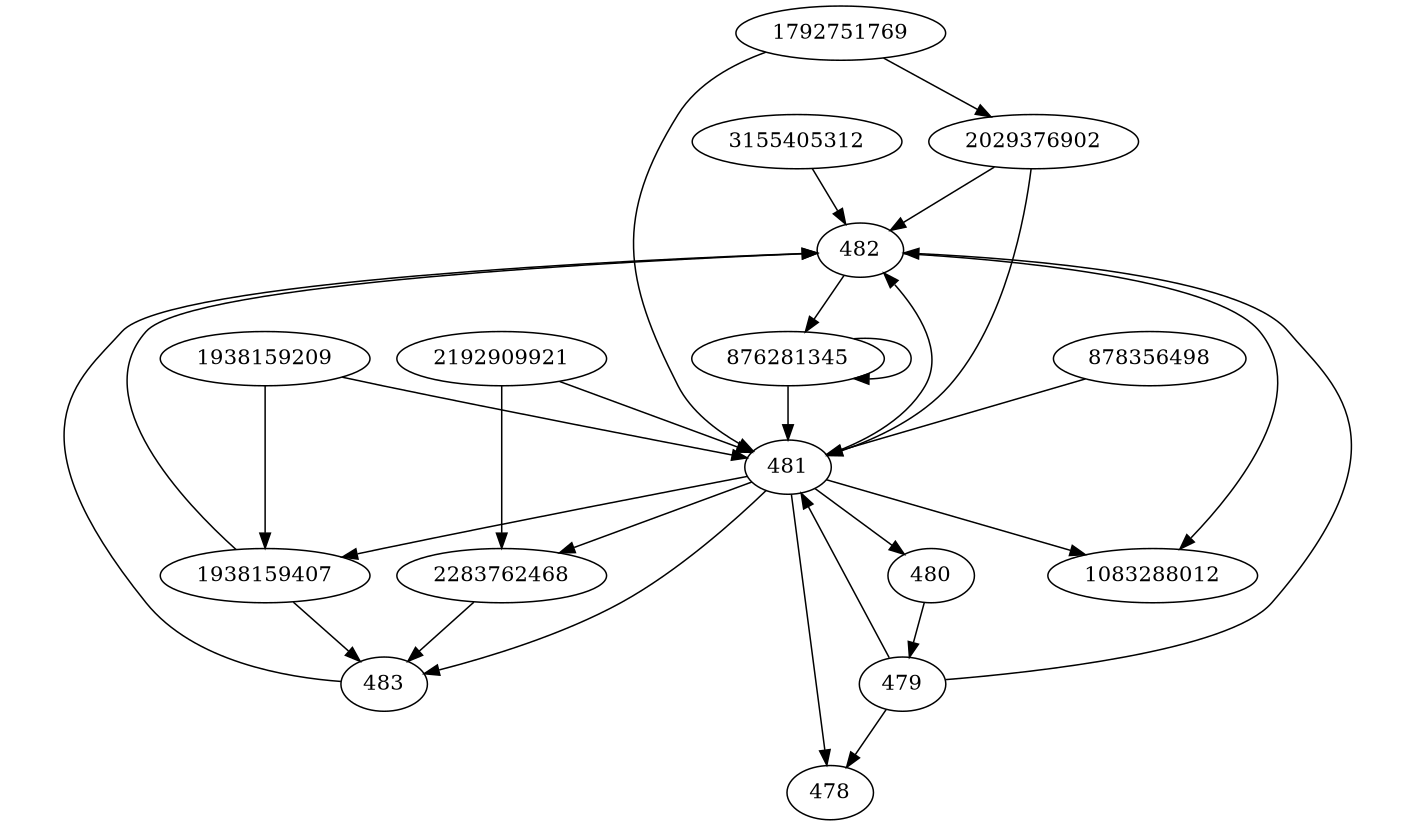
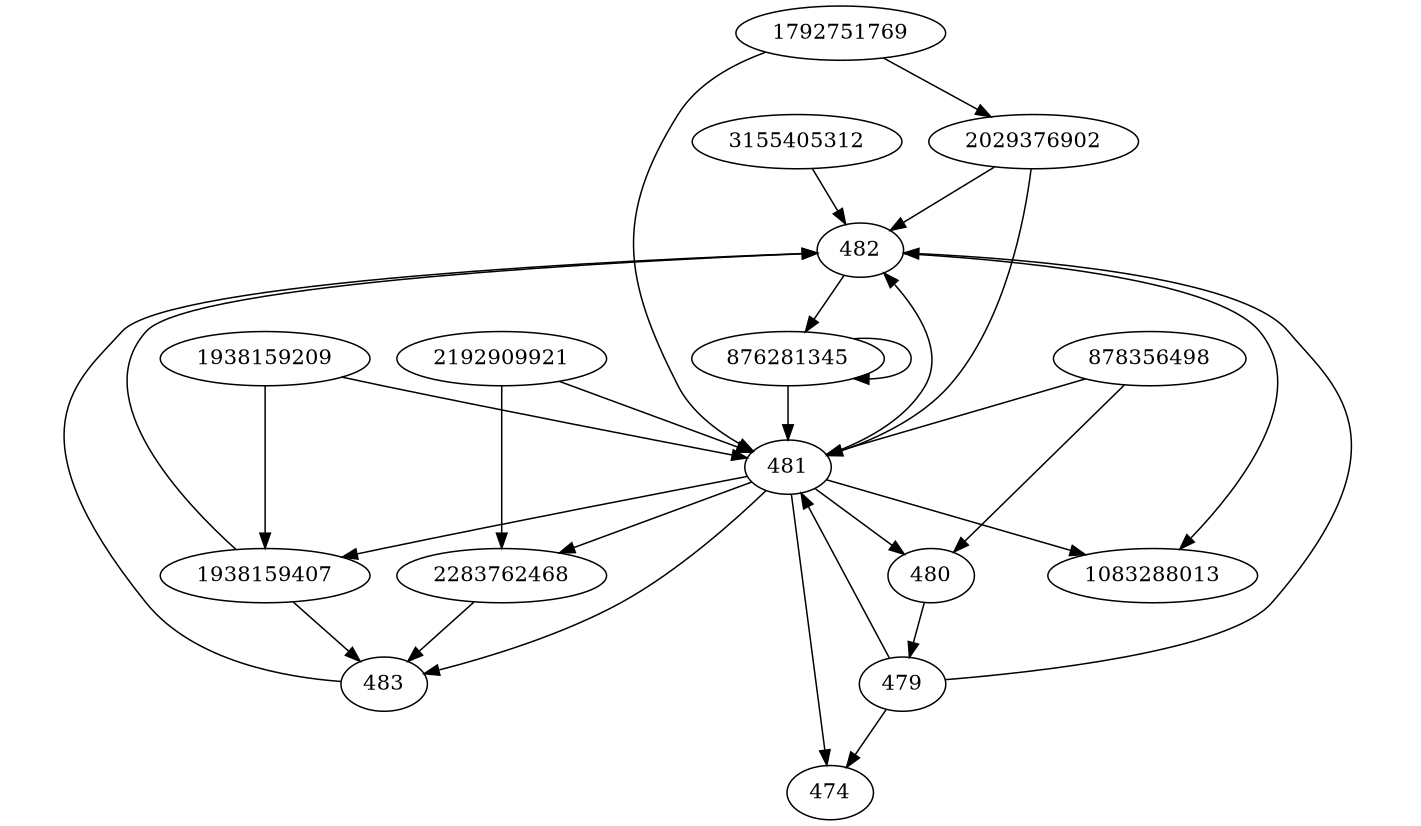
edge "878356498" -> "480": added
node "1083288012": label "1083288012" -> "1083288013"
node "478": label "478" -> "474"
